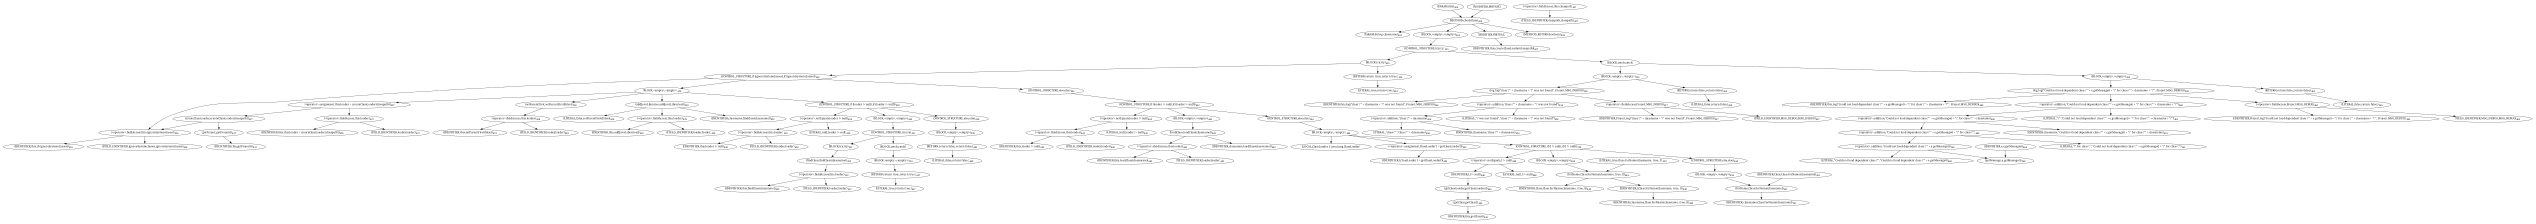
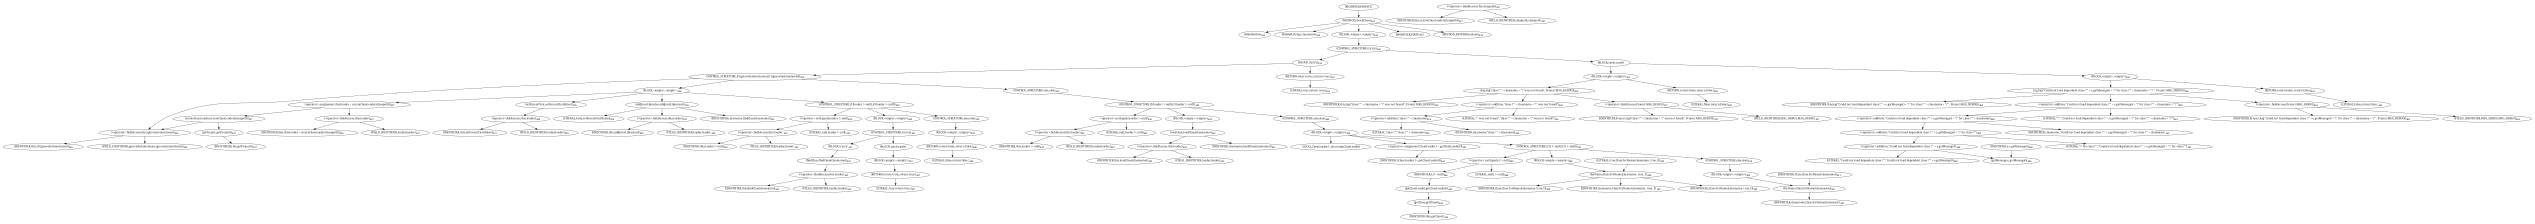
edge "(PARAM,this)" -> "(METHOD,checkClass)": reversed
edge "(MODIFIER,VIRTUAL)" -> "(IDENTIFIER,this,createClassLoader(classpath))": now "(<operator>.fieldAccess,this.classpath)" -> "(IDENTIFIER,this,createClassLoader(classpath))"
edge "(IDENTIFIER,l,Class.forName(classname, true, l))" -> "(IDENTIFIER,classname,Class.forName(classname, true, l))": now "(forName,Class.forName(classname, true, l))" -> "(IDENTIFIER,classname,Class.forName(classname, true, l))"
